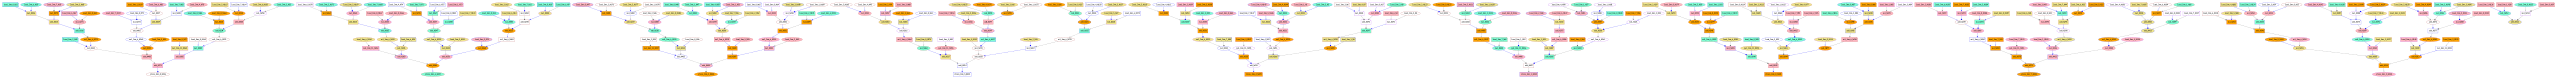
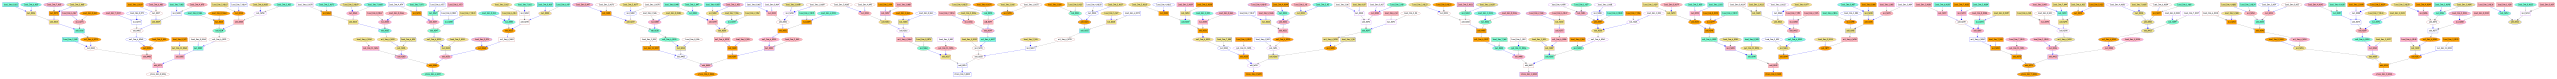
node "mul_N287": fillcolor khaki -> aquamarine
